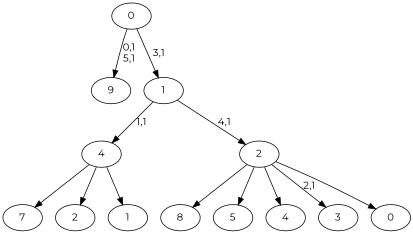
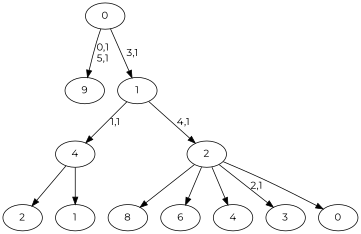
node "7": removed
node "5": label "5" -> "6"
